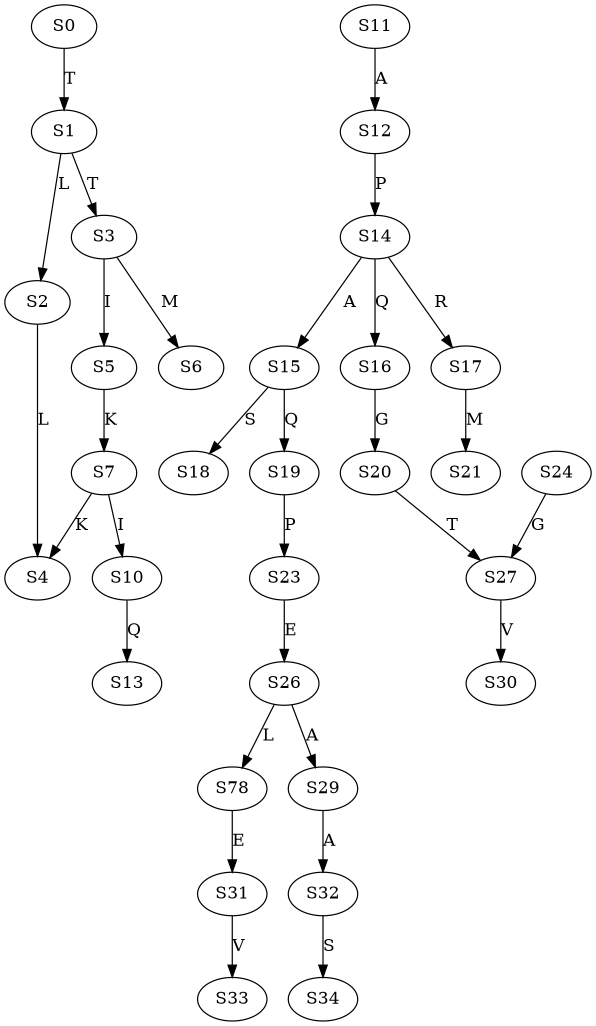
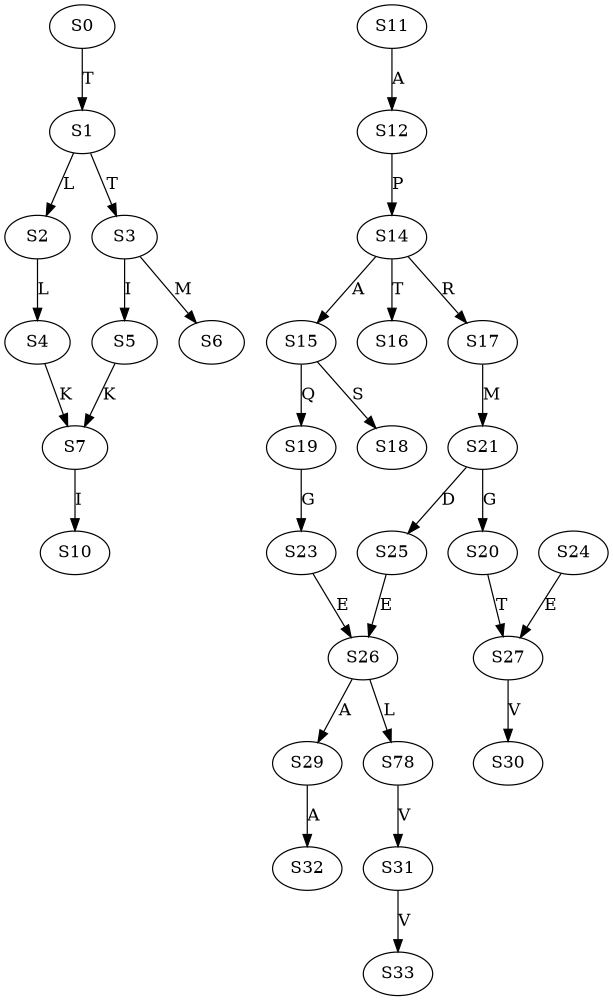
edge "S14" -> "S16": label "Q" -> "T"
edge "S16" -> "S20": now "S21" -> "S20"
edge "S7" -> "S4": reversed
edge "S19" -> "S23": label "P" -> "G"
edge "S24" -> "S27": label "G" -> "E"
node "S25": added
node "S13": removed
edge "S78" -> "S31": label "E" -> "V"
node "S34": removed
